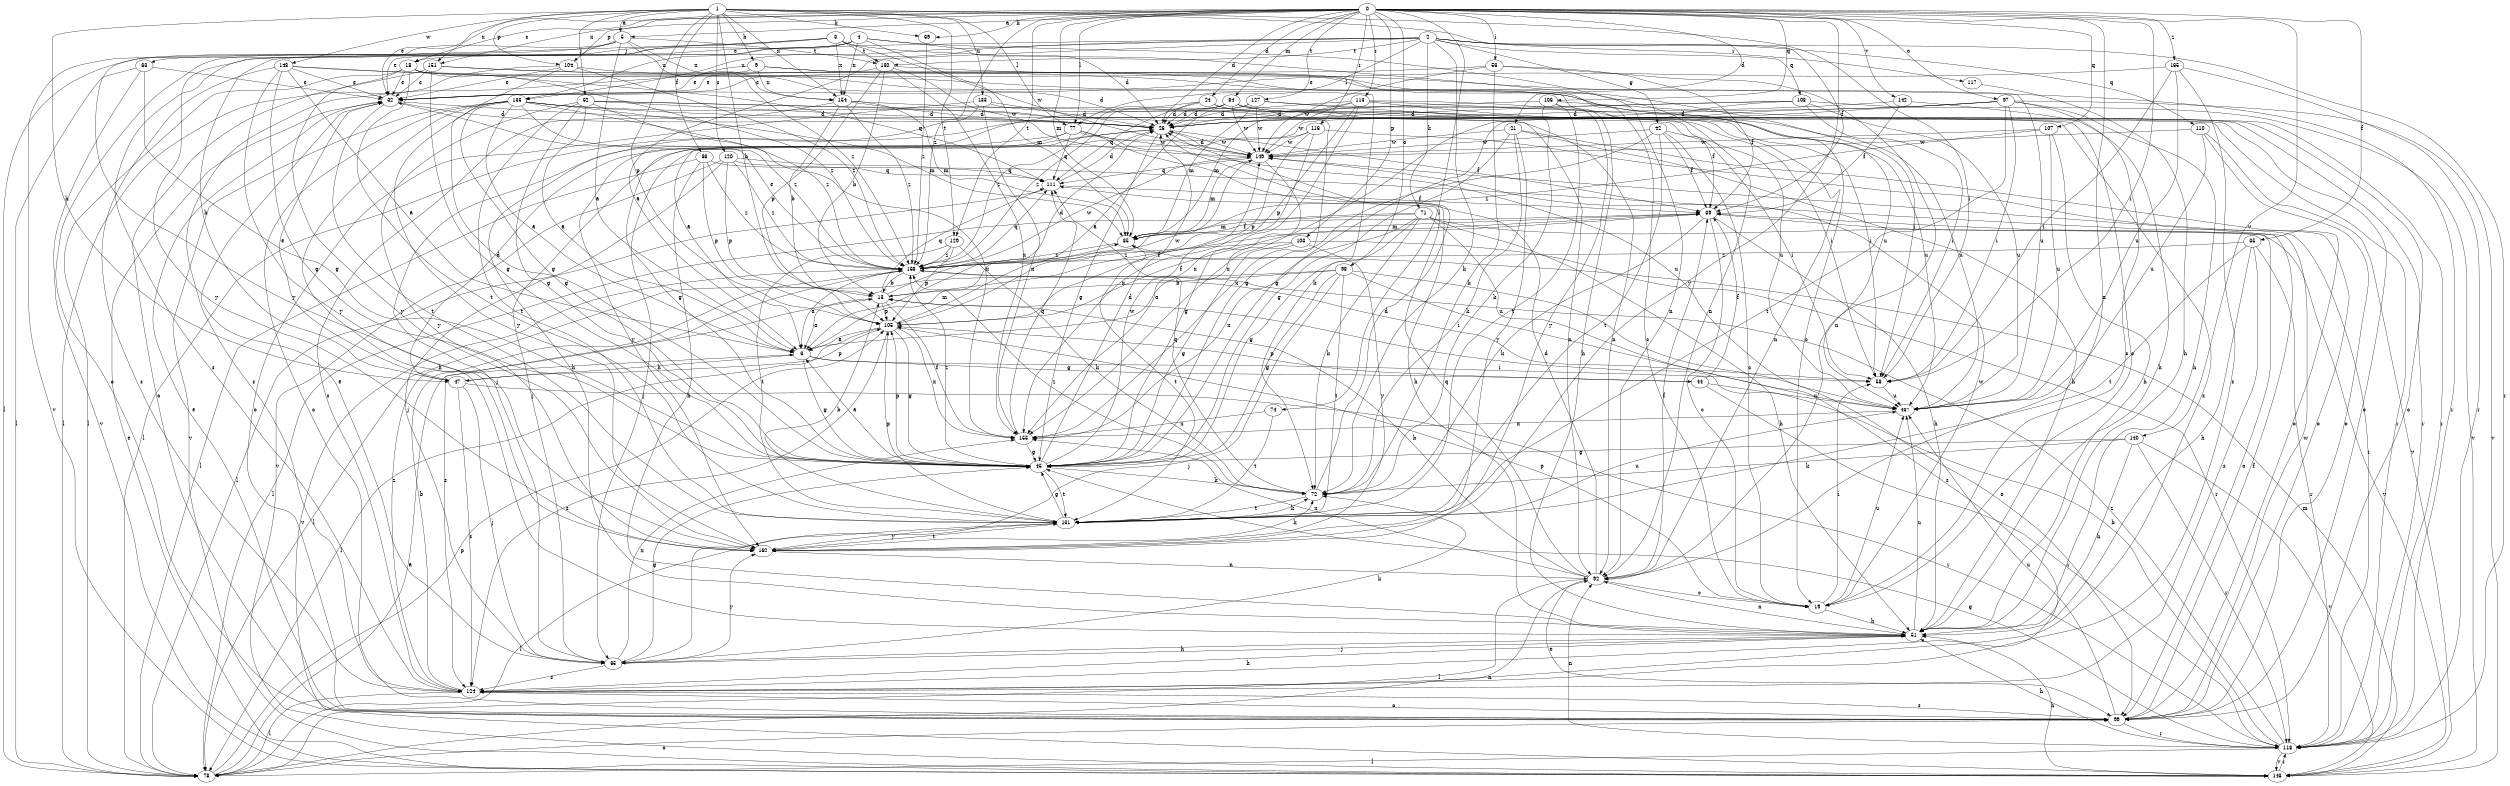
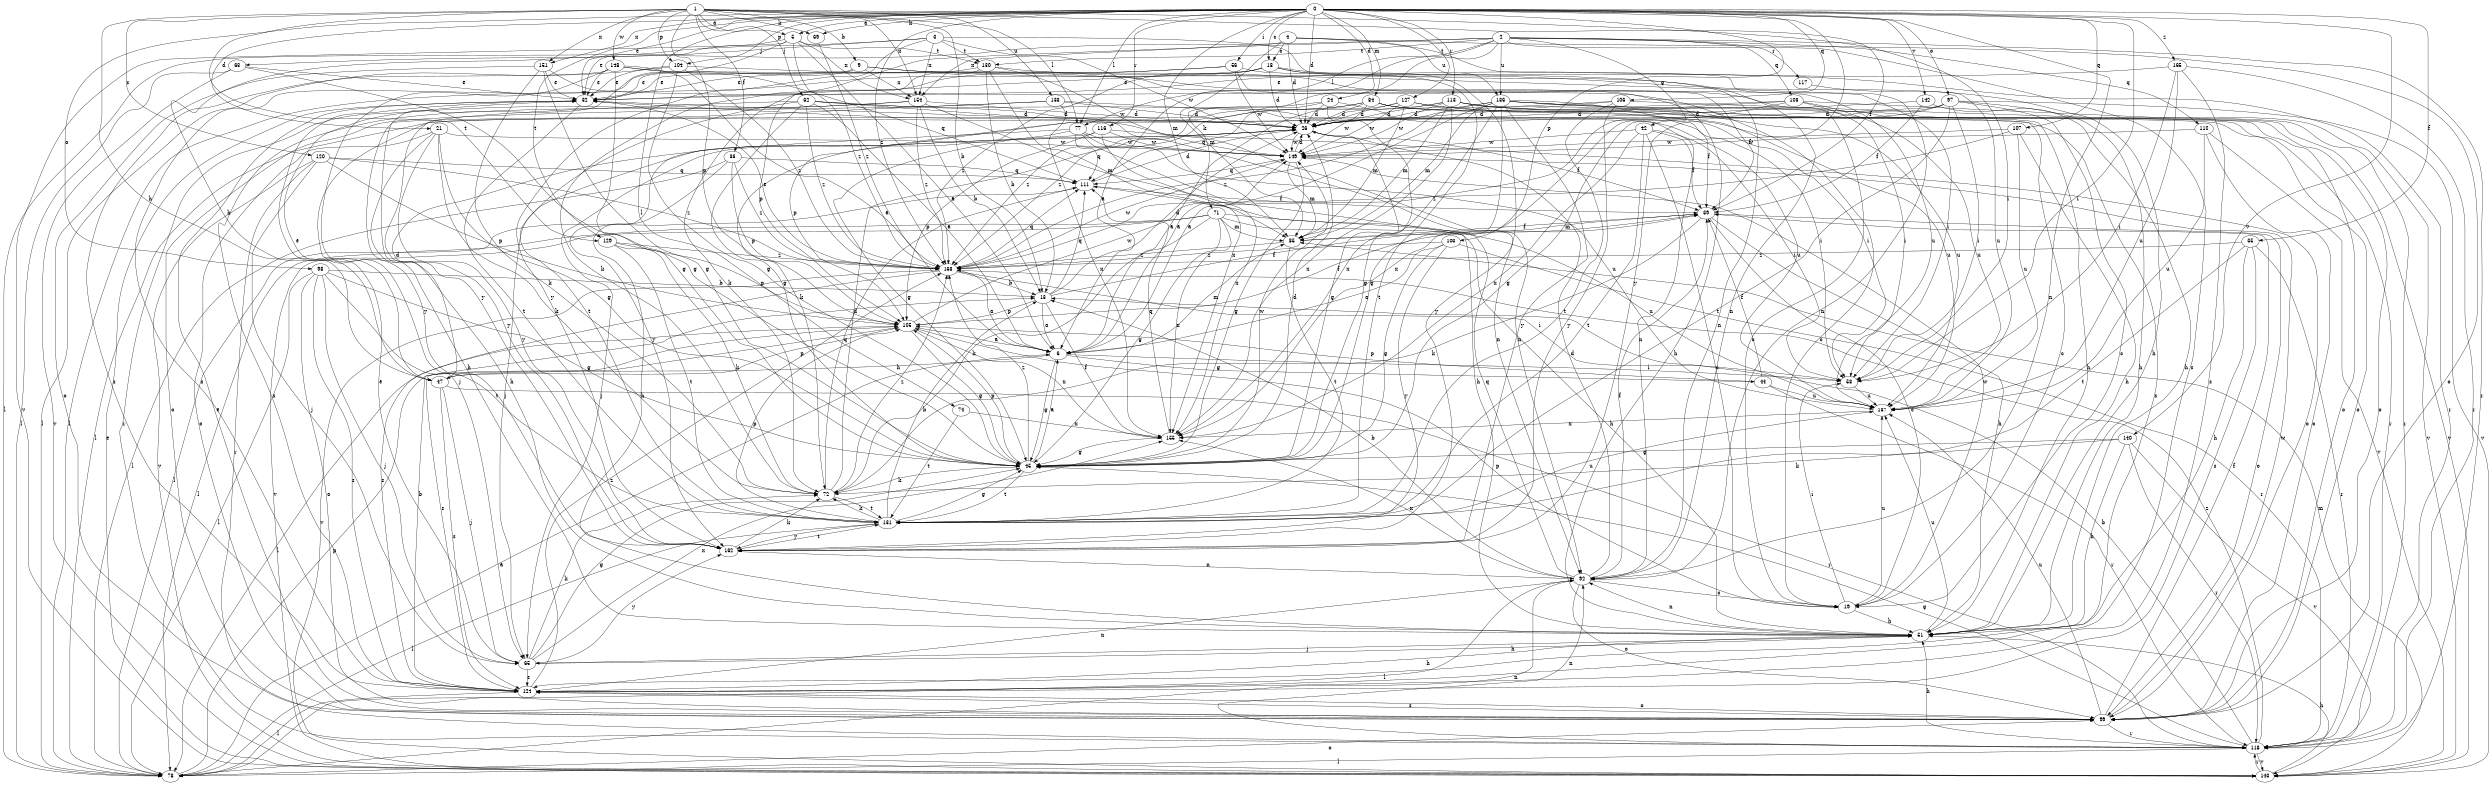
node "437": label "437" -> "137"
edge "124" -> "92": added, label "n"
